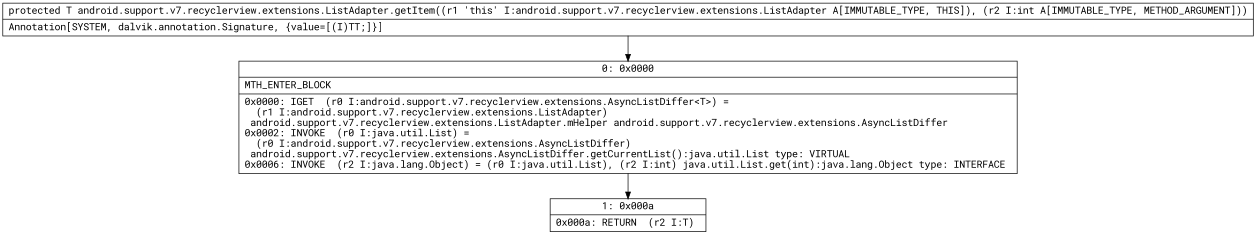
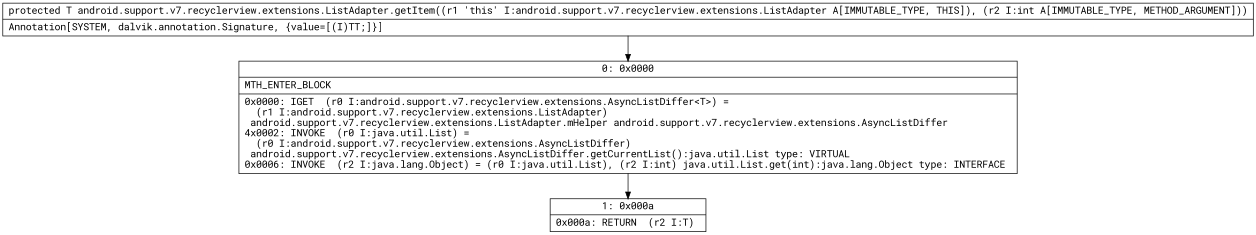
node "0: 0x0000": text "0x0002: INVOKE  (r0 I:java.util.List) =" -> "4x0002: INVOKE  (r0 I:java.util.List) ="
